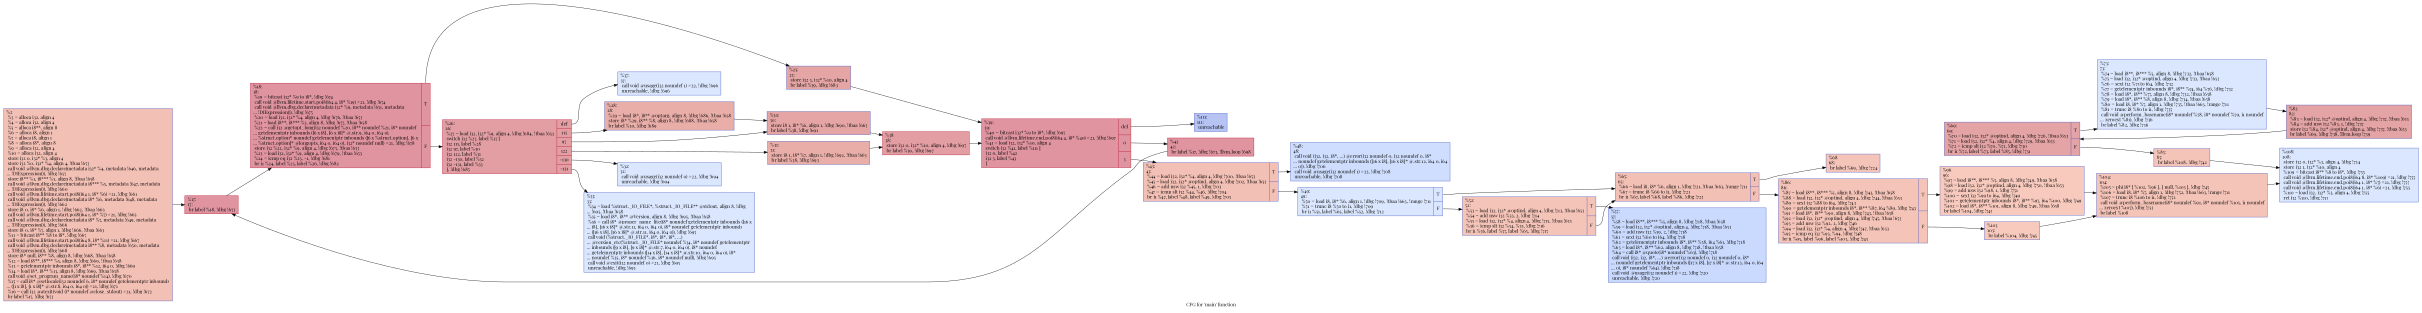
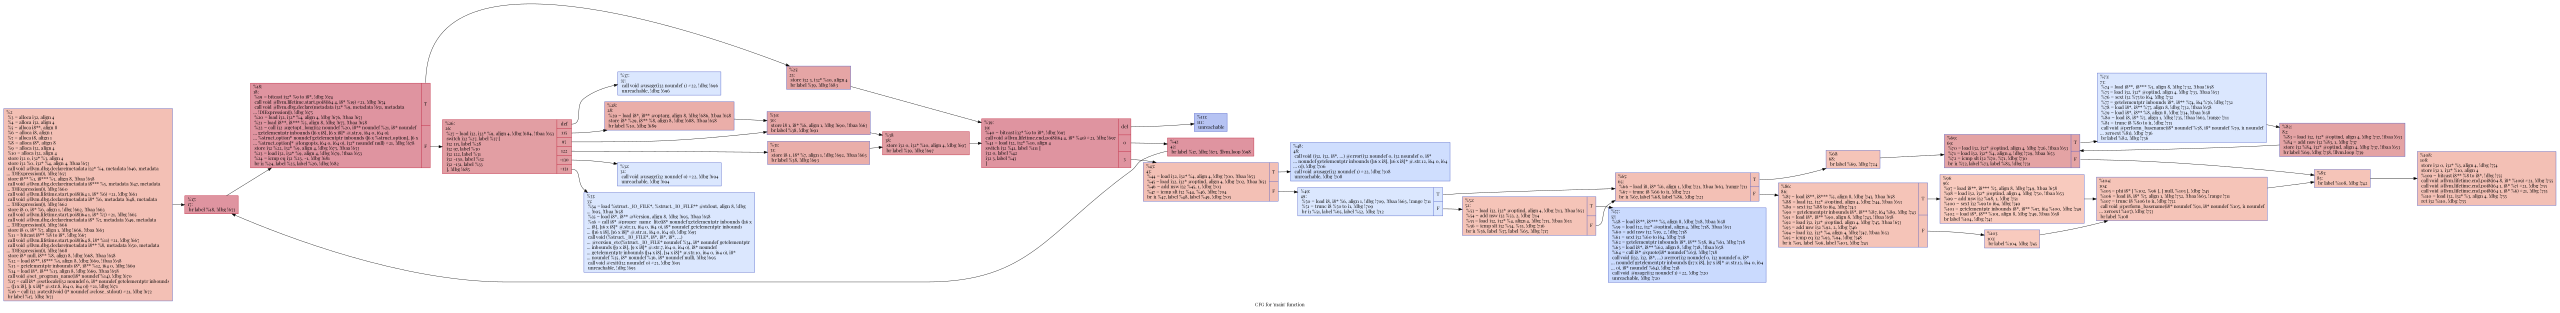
edge "%68:" -> "%69:": added
node "%108:": fillcolor #aec9fc70 -> #e5705870
edge "%104:" -> "%108:": now "%104:" -> "%85:"
